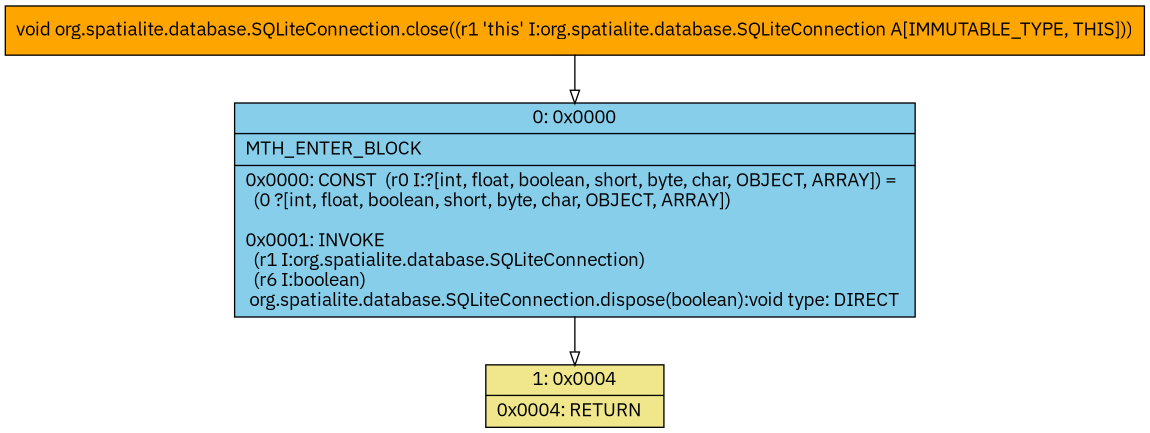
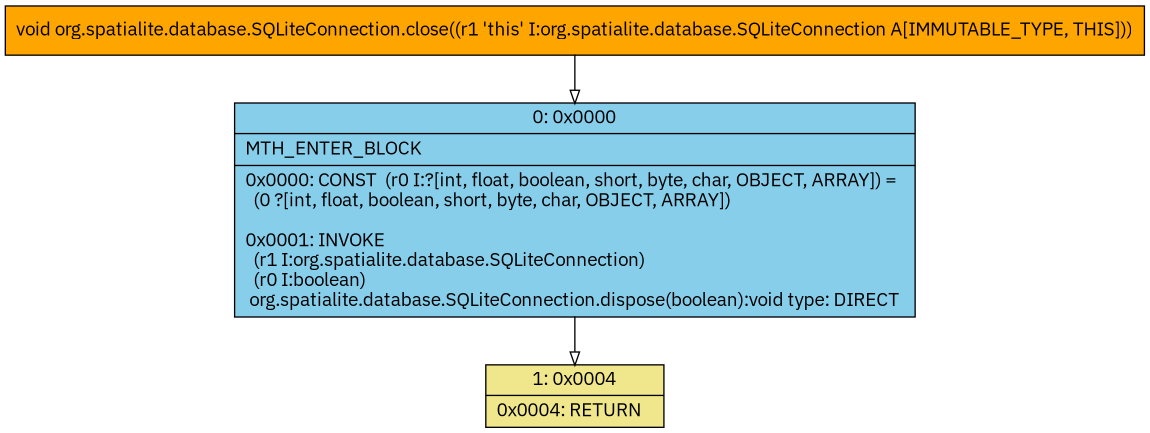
node "0: 0x0000": text "(r6 I:boolean)" -> "(r0 I:boolean)"
